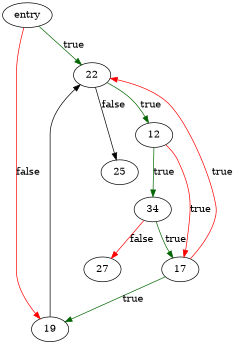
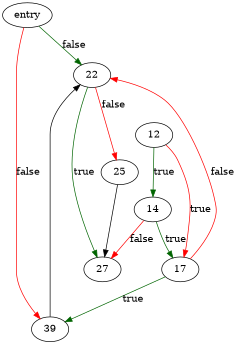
edge "entry" -> "22": label "true" -> "false"
edge "22" -> "12": now "22" -> "27"
edge "22" -> "25": color black -> red
edge "17" -> "22": label "true" -> "false"
node "34": label "34" -> "14"
edge "25" -> "27": added
node "19": label "19" -> "39"
